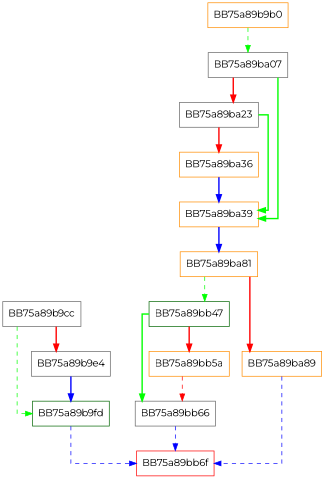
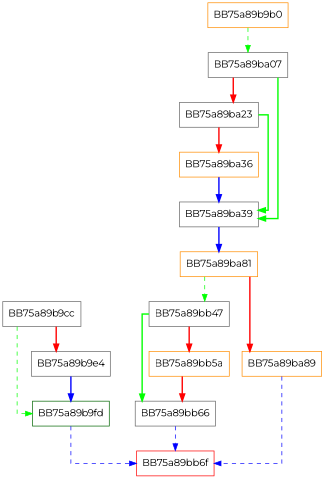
node "BB75a89ba39": color darkorange -> gray40
node "BB75a89bb47": color darkgreen -> gray40
edge "BB75a89bb5a" -> "BB75a89bb66": style dashed -> bold
